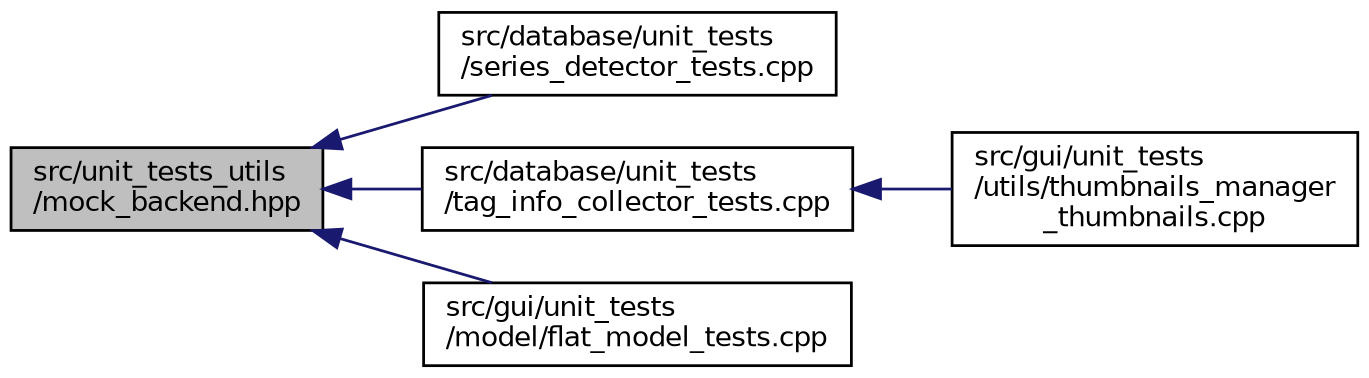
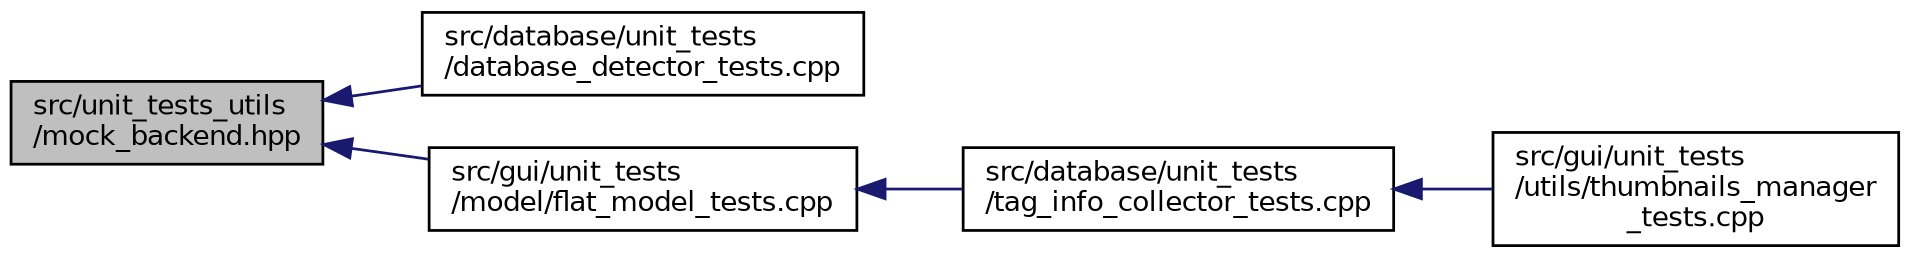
node "src/database/unit_tests /series_detector_tests.cpp": label "src/database/unit_tests /series_detector_tests.cpp" -> "src/database/unit_tests /database_detector_tests.cpp"
edge "src/database/unit_tests /tag_info_collector_tests.cpp" -> "src/unit_tests_utils /mock_backend.hpp": now "src/database/unit_tests /tag_info_collector_tests.cpp" -> "src/gui/unit_tests /model/flat_model_tests.cpp"
node "src/gui/unit_tests /utils/thumbnails_manager _thumbnails.cpp": label "src/gui/unit_tests /utils/thumbnails_manager _thumbnails.cpp" -> "src/gui/unit_tests /utils/thumbnails_manager _tests.cpp"
